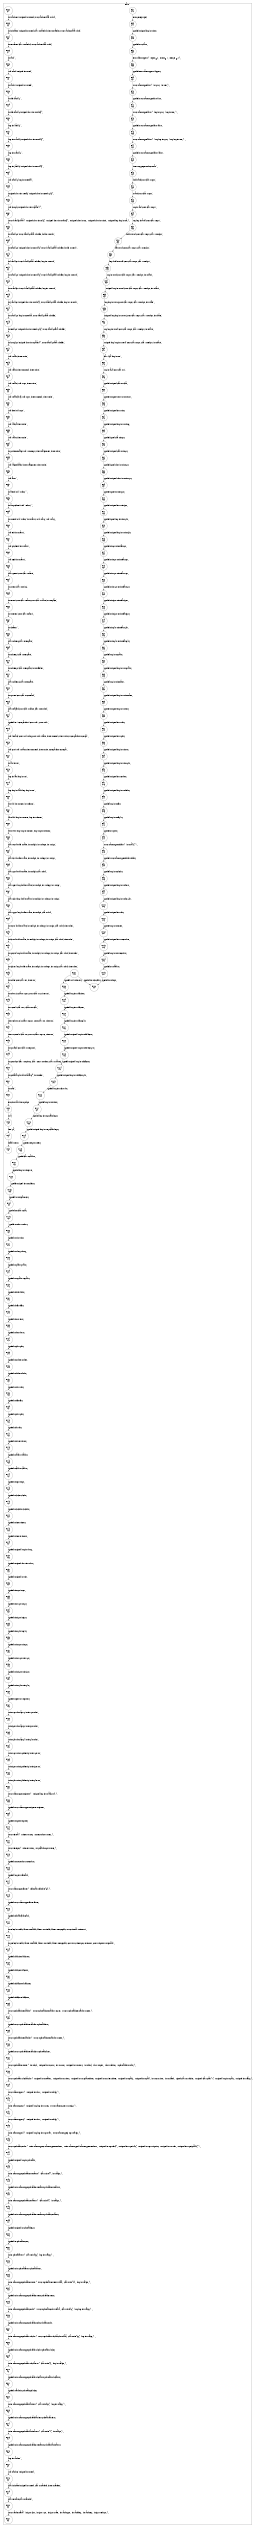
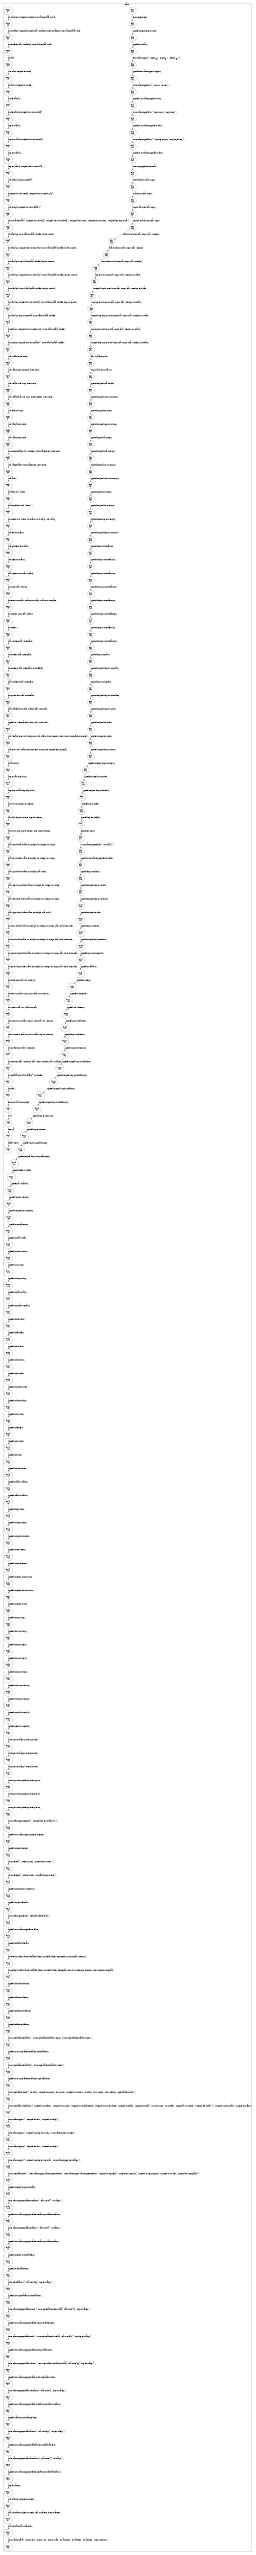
edge "N107 199" -> "N106 200": reversed
edge "N176 130" -> "N177 129": label "typedef __fd_alloca fd_mask;" -> "typedef __fd_mask fd_mask;"
